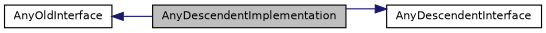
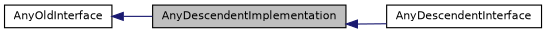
edge "AnyDescendentImplementation" -> "AnyDescendentInterface": reversed
